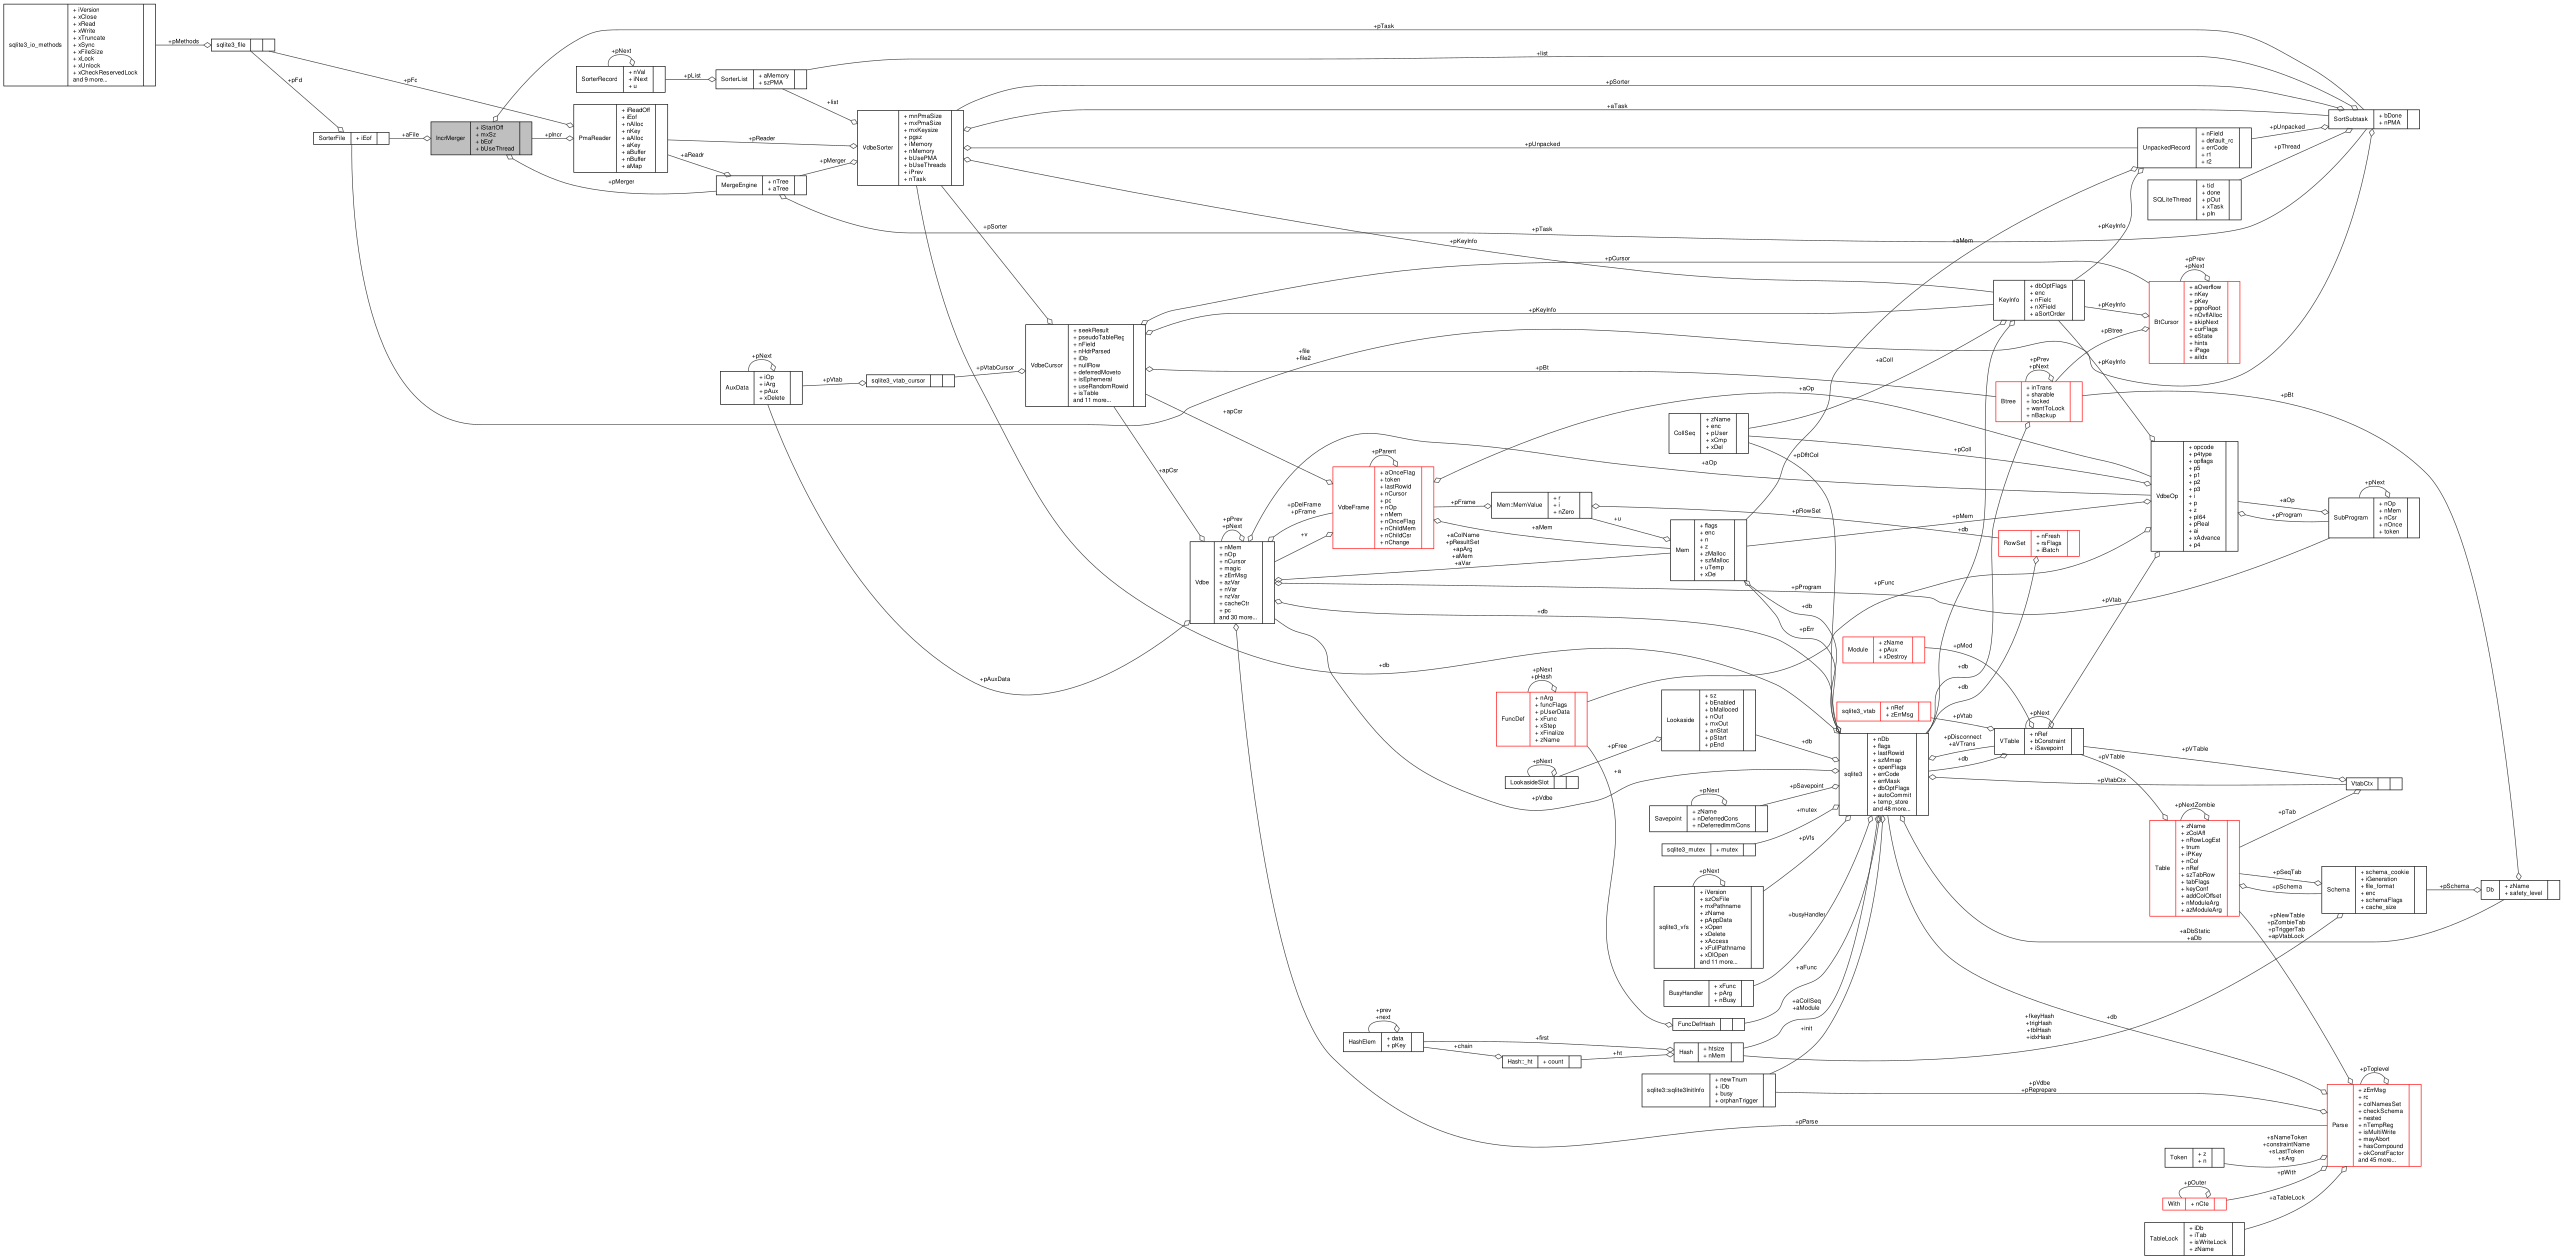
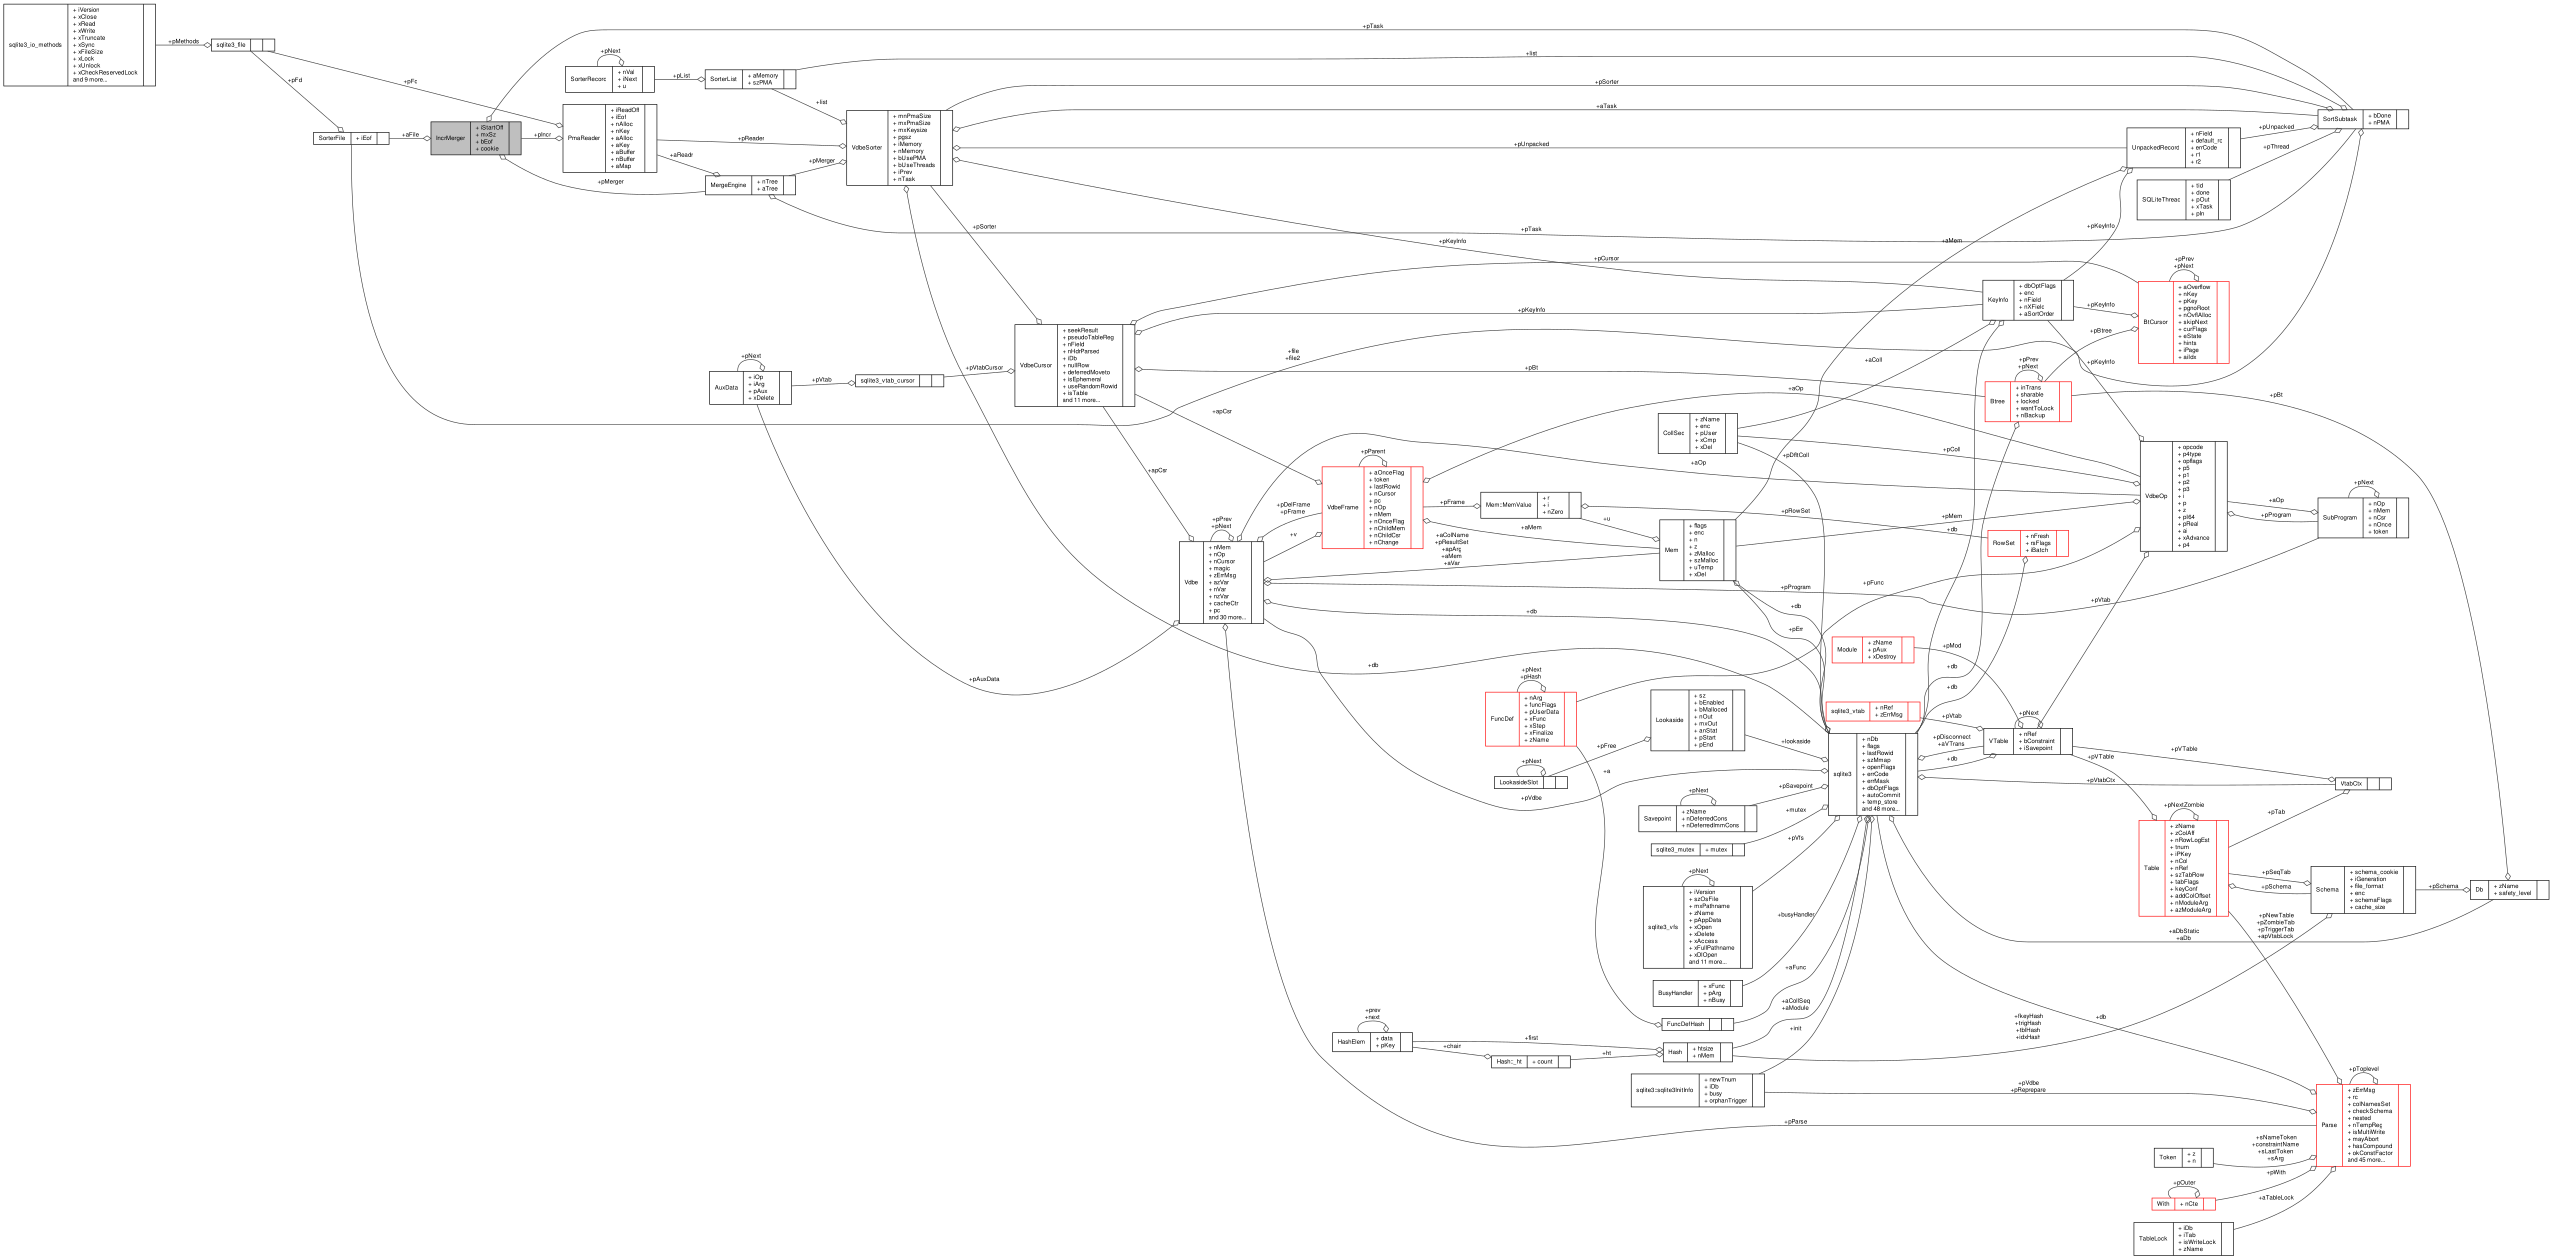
node "IncrMerger": text "+ bUseThread" -> "+ cookie"
edge "VdbeSorter" -> "sqlite3": reversed
edge "Lookaside" -> "sqlite3": label " +db" -> " +lookaside"
